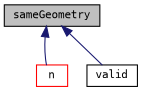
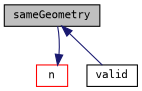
edge "n" -> "sameGeometry": reversed
